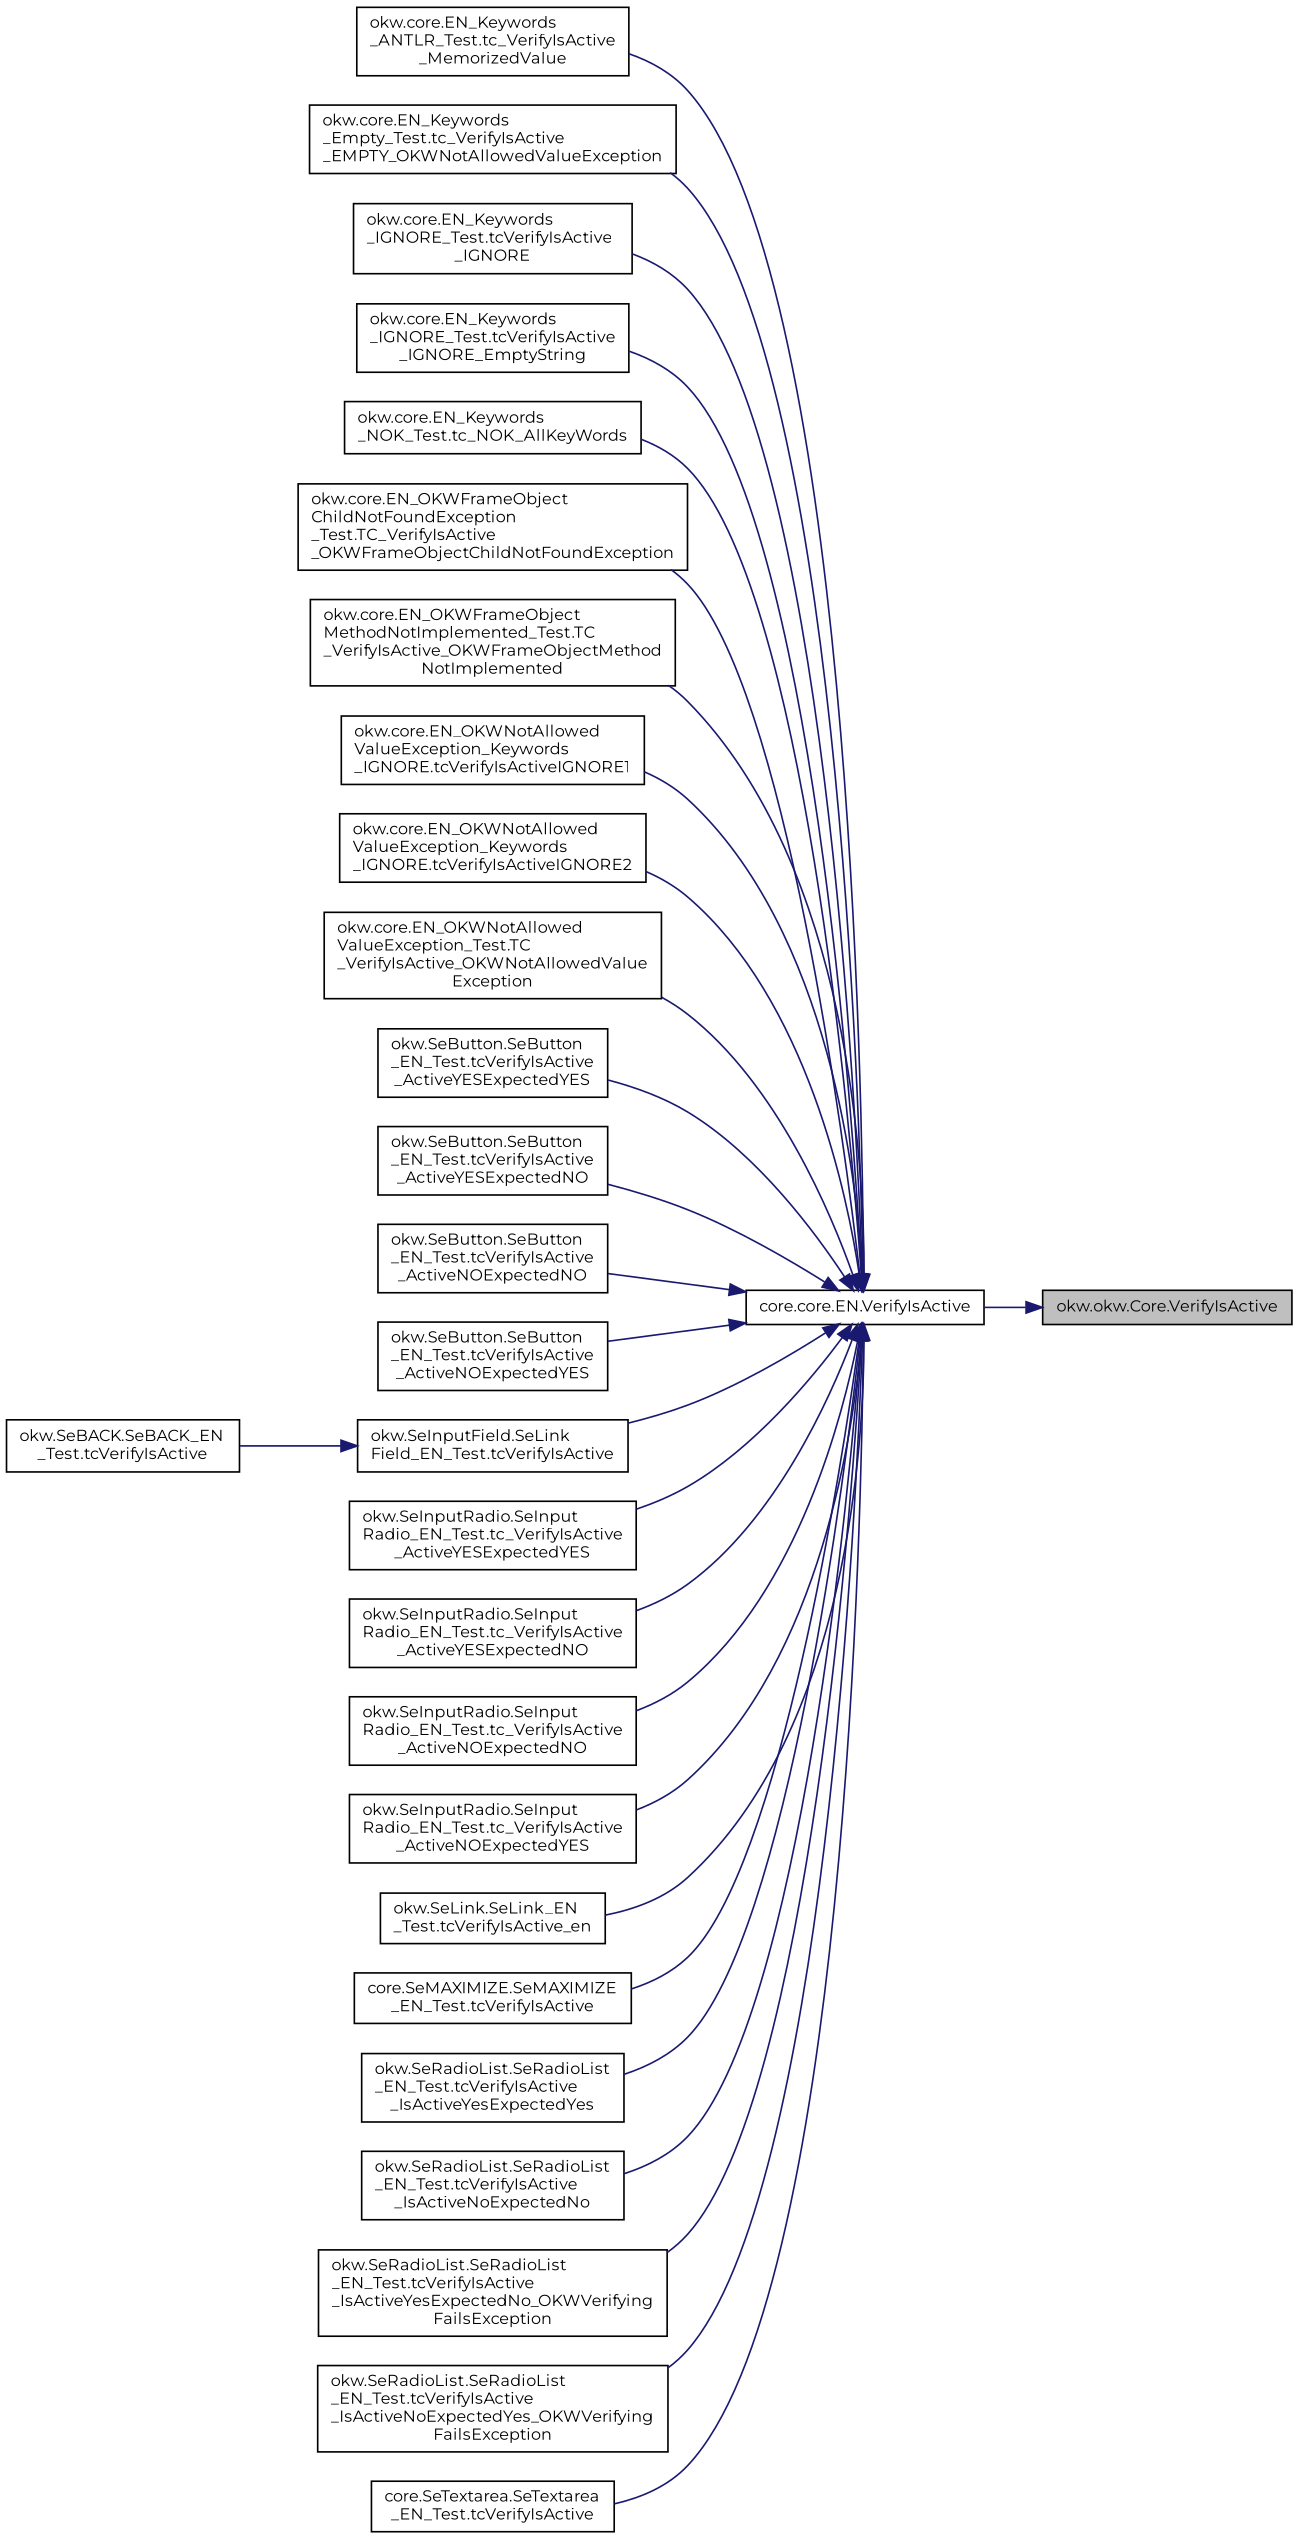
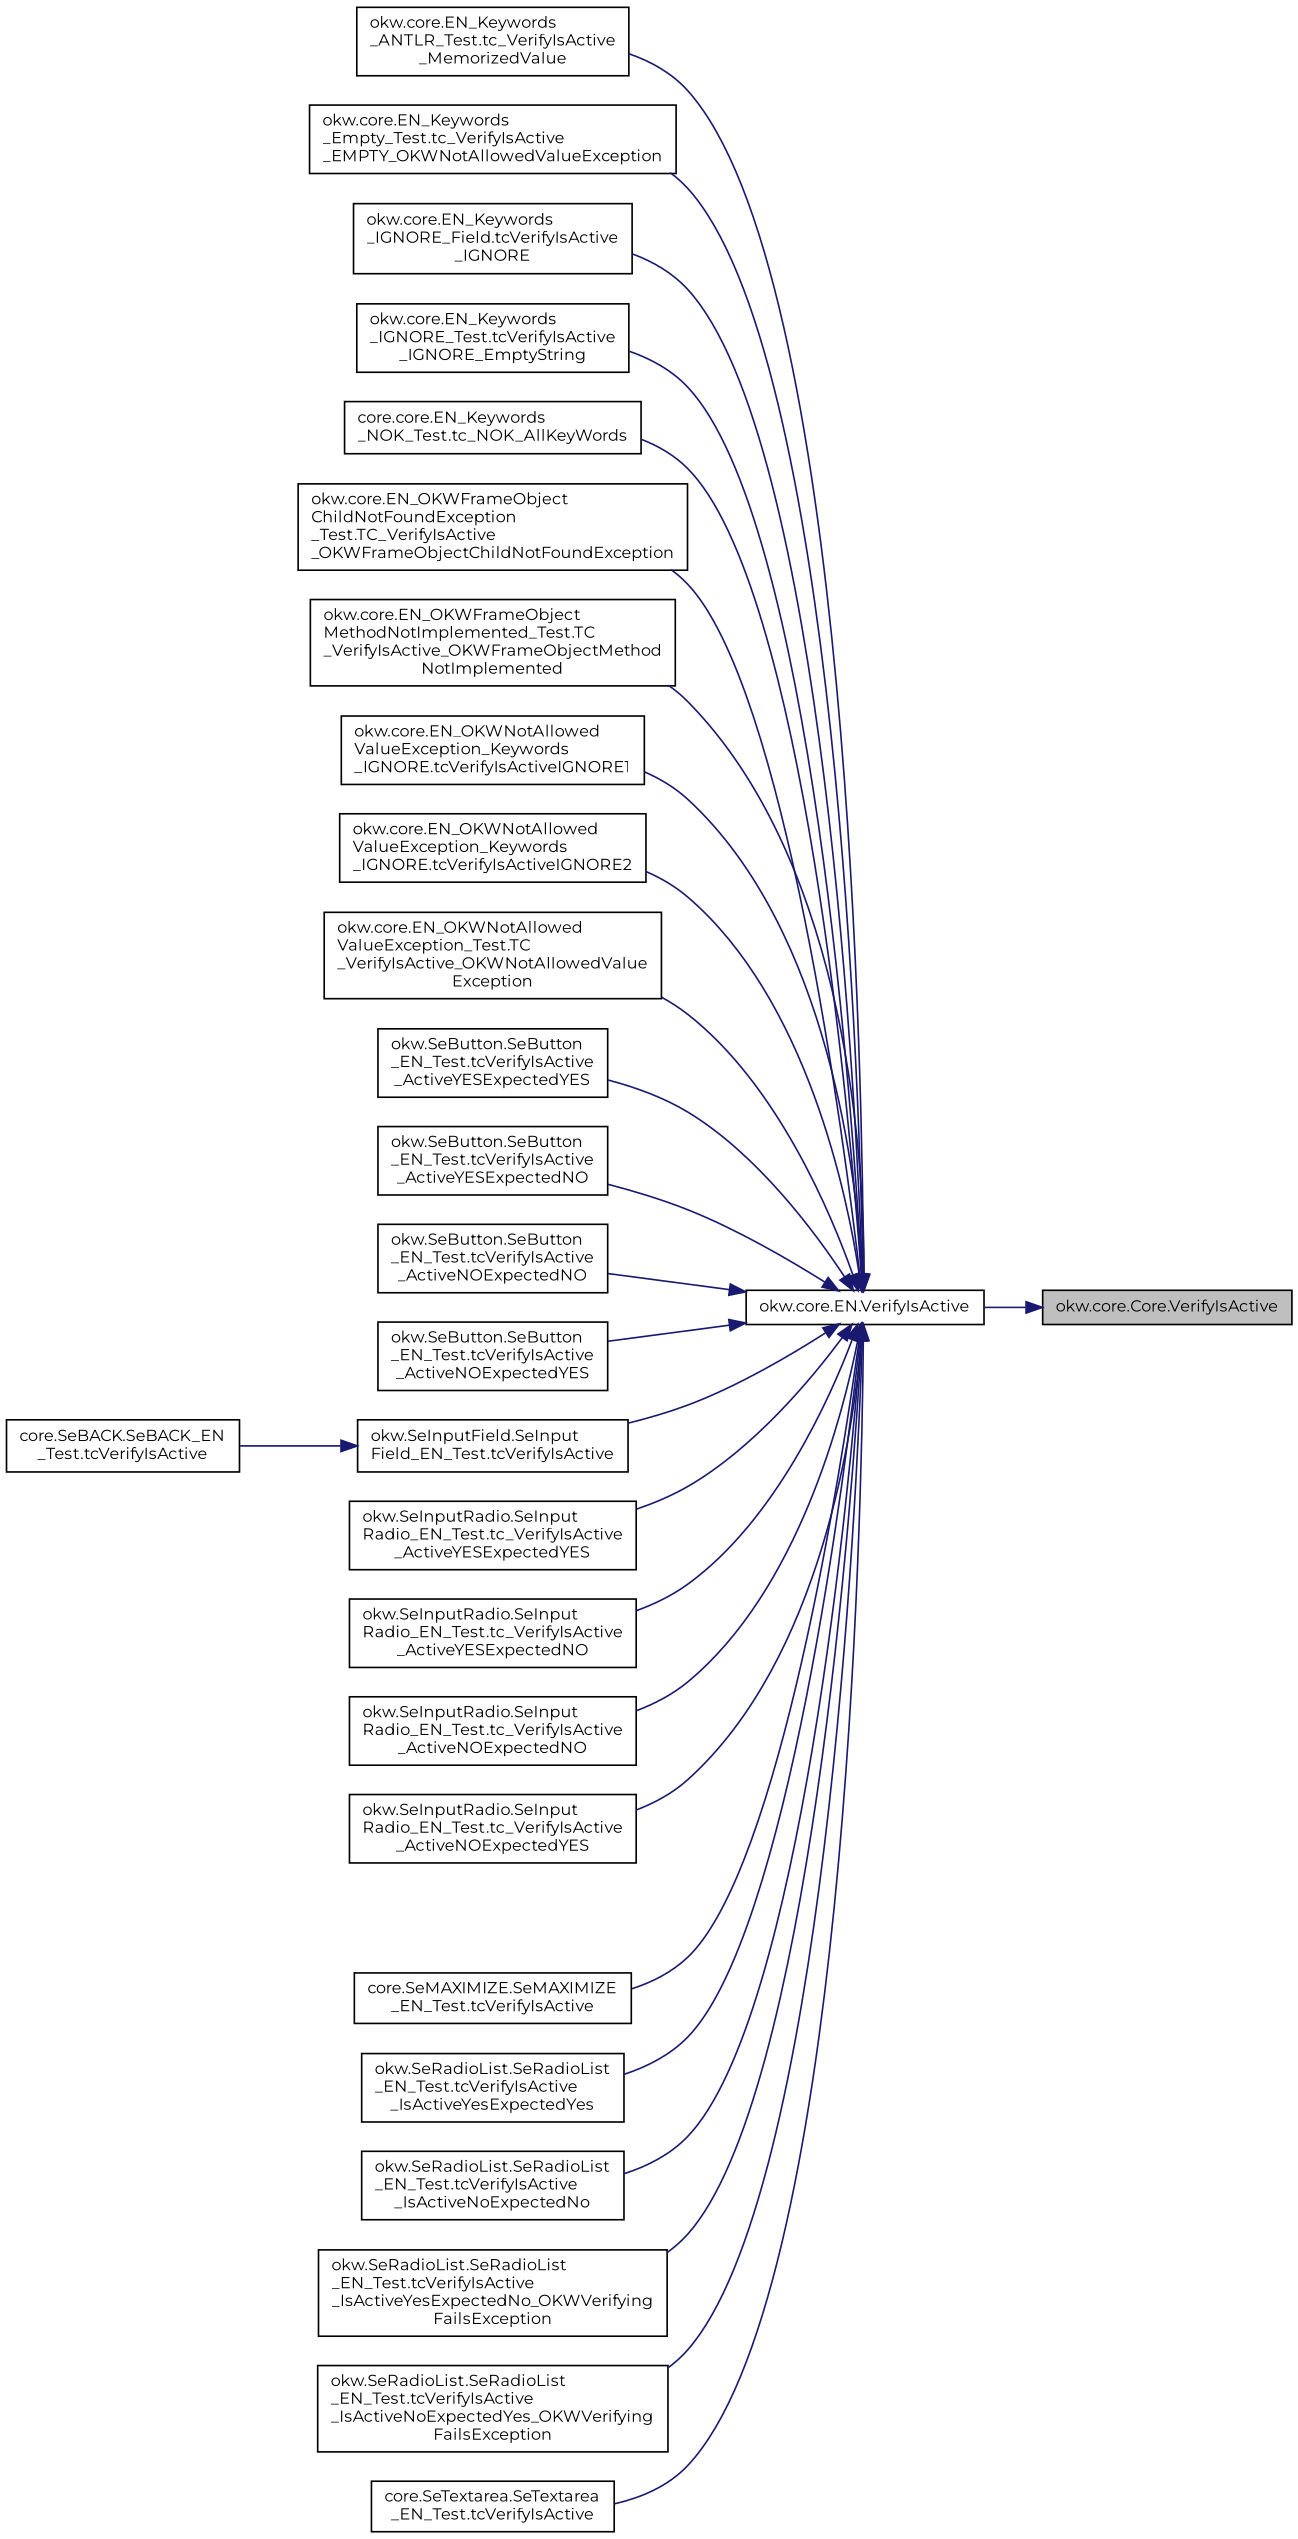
node "okw.core.EN_Keywords _IGNORE_Test.tcVerifyIsActive _IGNORE": label "okw.core.EN_Keywords _IGNORE_Test.tcVerifyIsActive _IGNORE" -> "okw.core.EN_Keywords _IGNORE_Field.tcVerifyIsActive _IGNORE"
node "okw.core.EN_Keywords _NOK_Test.tc_NOK_AllKeyWords": label "okw.core.EN_Keywords _NOK_Test.tc_NOK_AllKeyWords" -> "core.core.EN_Keywords _NOK_Test.tc_NOK_AllKeyWords"
node "core.core.EN.VerifyIsActive": label "core.core.EN.VerifyIsActive" -> "okw.core.EN.VerifyIsActive"
node "okw.okw.Core.VerifyIsActive": label "okw.okw.Core.VerifyIsActive" -> "okw.core.Core.VerifyIsActive"
node "okw.SeBACK.SeBACK_EN _Test.tcVerifyIsActive": label "okw.SeBACK.SeBACK_EN _Test.tcVerifyIsActive" -> "core.SeBACK.SeBACK_EN _Test.tcVerifyIsActive"
node "okw.SeInputField.SeLink Field_EN_Test.tcVerifyIsActive": label "okw.SeInputField.SeLink Field_EN_Test.tcVerifyIsActive" -> "okw.SeInputField.SeInput Field_EN_Test.tcVerifyIsActive"
node "okw.SeLink.SeLink_EN _Test.tcVerifyIsActive_en": removed
